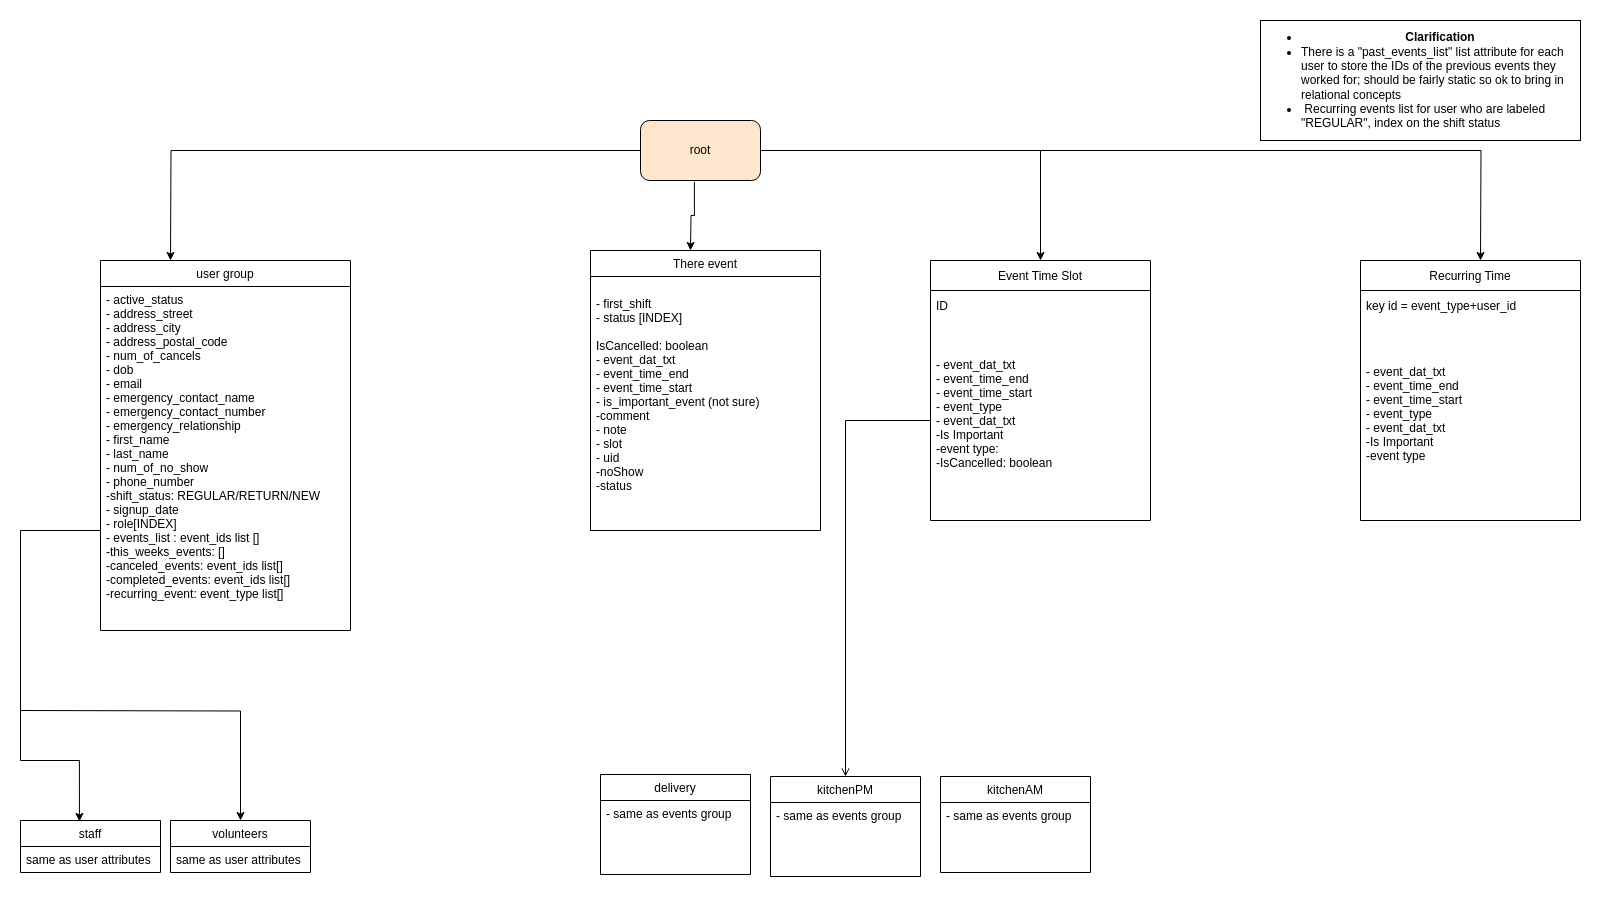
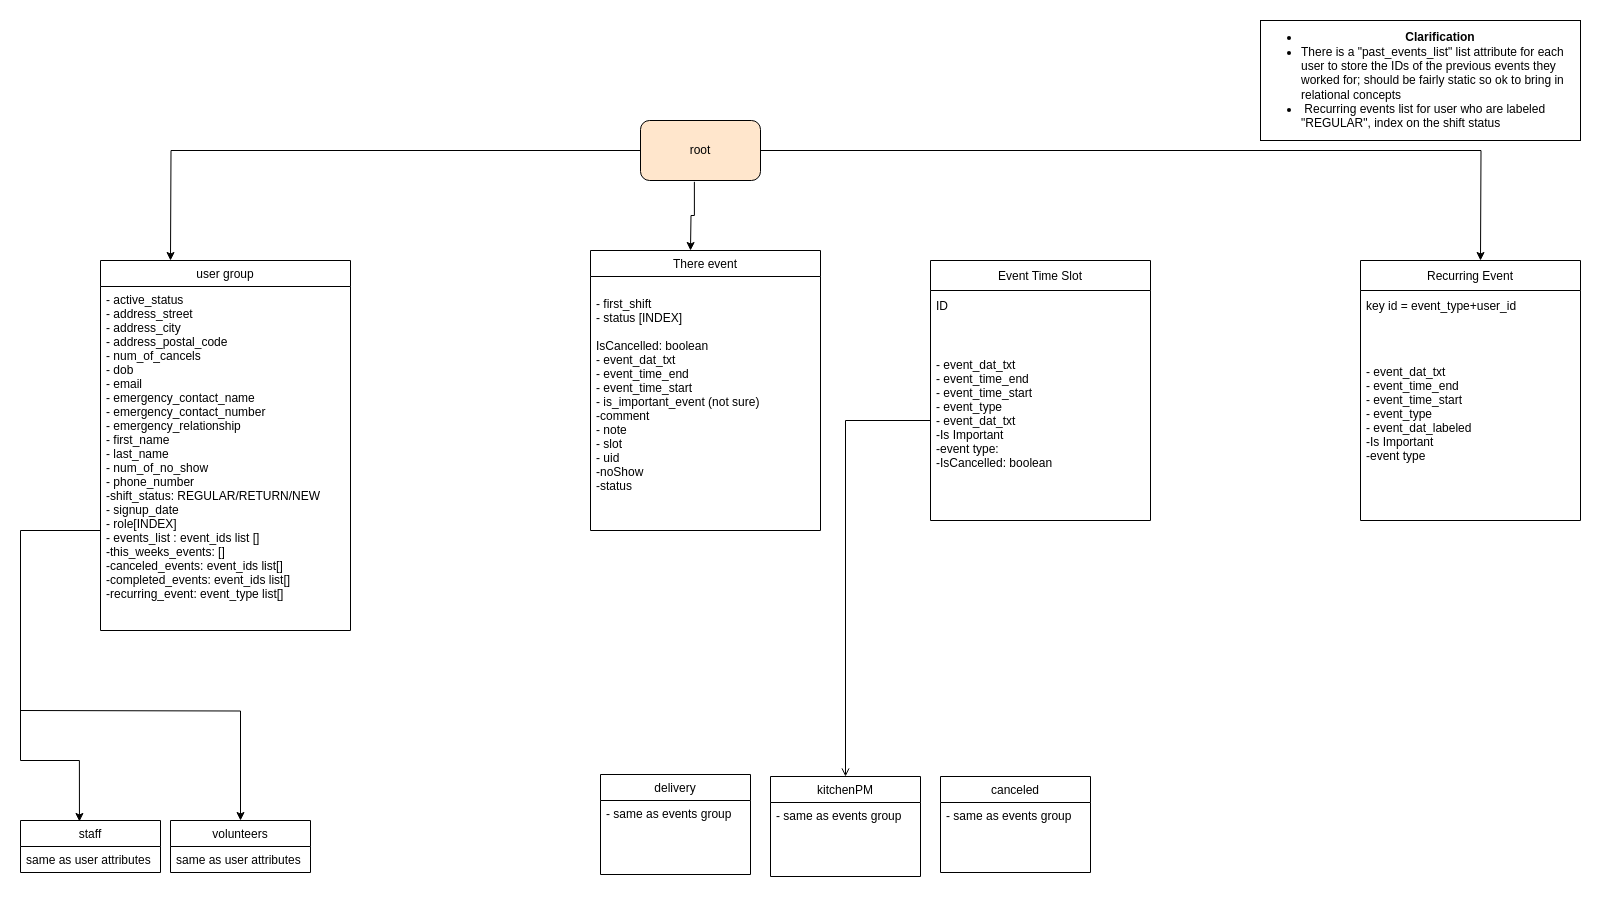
edge "root" -> "Event Time Slot": removed
node "Recurring Time": label "Recurring Time" -> "Recurring Event"
node "- event_dat_txt - event_time_end - event_time_start - event_type - event_dat_txt -Is Important -event type": label "- event_dat_txt - event_time_end - event_time_start - event_type - event_dat_txt -Is Important -event type" -> "- event_dat_txt - event_time_end - event_time_start - event_type - event_dat_labeled -Is Important -event type"
node "kitchenAM": label "kitchenAM" -> "canceled"
